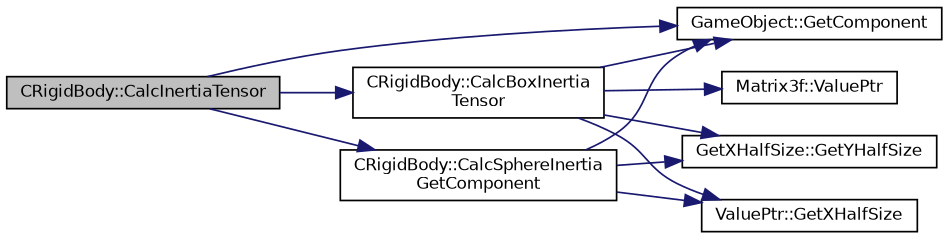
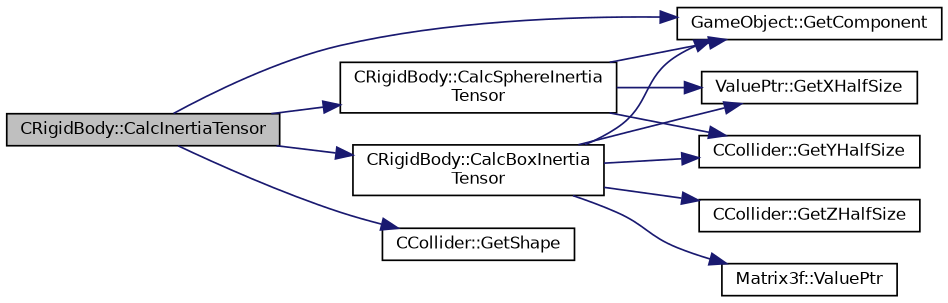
node "GetXHalfSize::GetYHalfSize": label "GetXHalfSize::GetYHalfSize" -> "CCollider::GetYHalfSize"
node "CRigidBody::CalcSphereInertia GetComponent": label "CRigidBody::CalcSphereInertia GetComponent" -> "CRigidBody::CalcSphereInertia Tensor"
node "CCollider::GetZHalfSize": added
node "CCollider::GetShape": added
